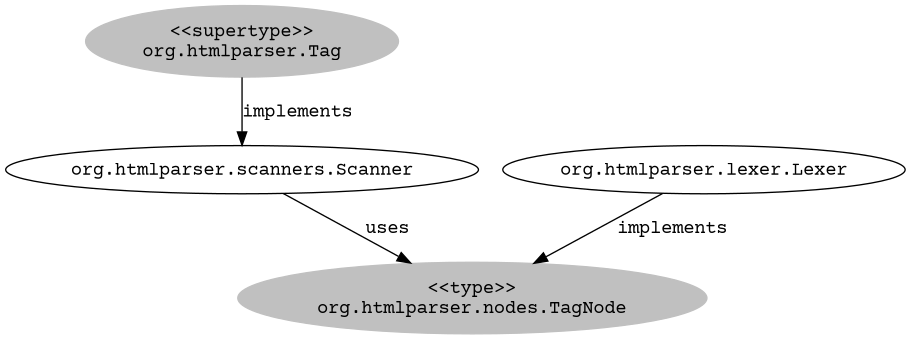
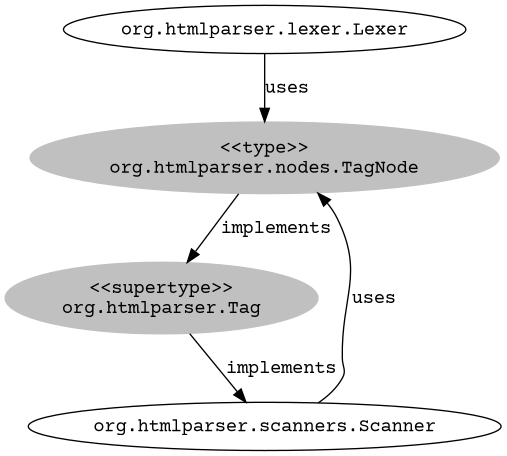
edge "<<type>> org.htmlparser.nodes.TagNode" -> "<<supertype>> org.htmlparser.Tag": added, label "implements"
edge "org.htmlparser.lexer.Lexer" -> "<<type>> org.htmlparser.nodes.TagNode": label "implements" -> "uses"
